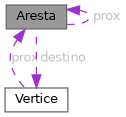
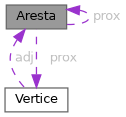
edge "Vertice" -> "Aresta": label " prox" -> " adj"
edge "Aresta" -> "Vertice": label " destino" -> " prox"
